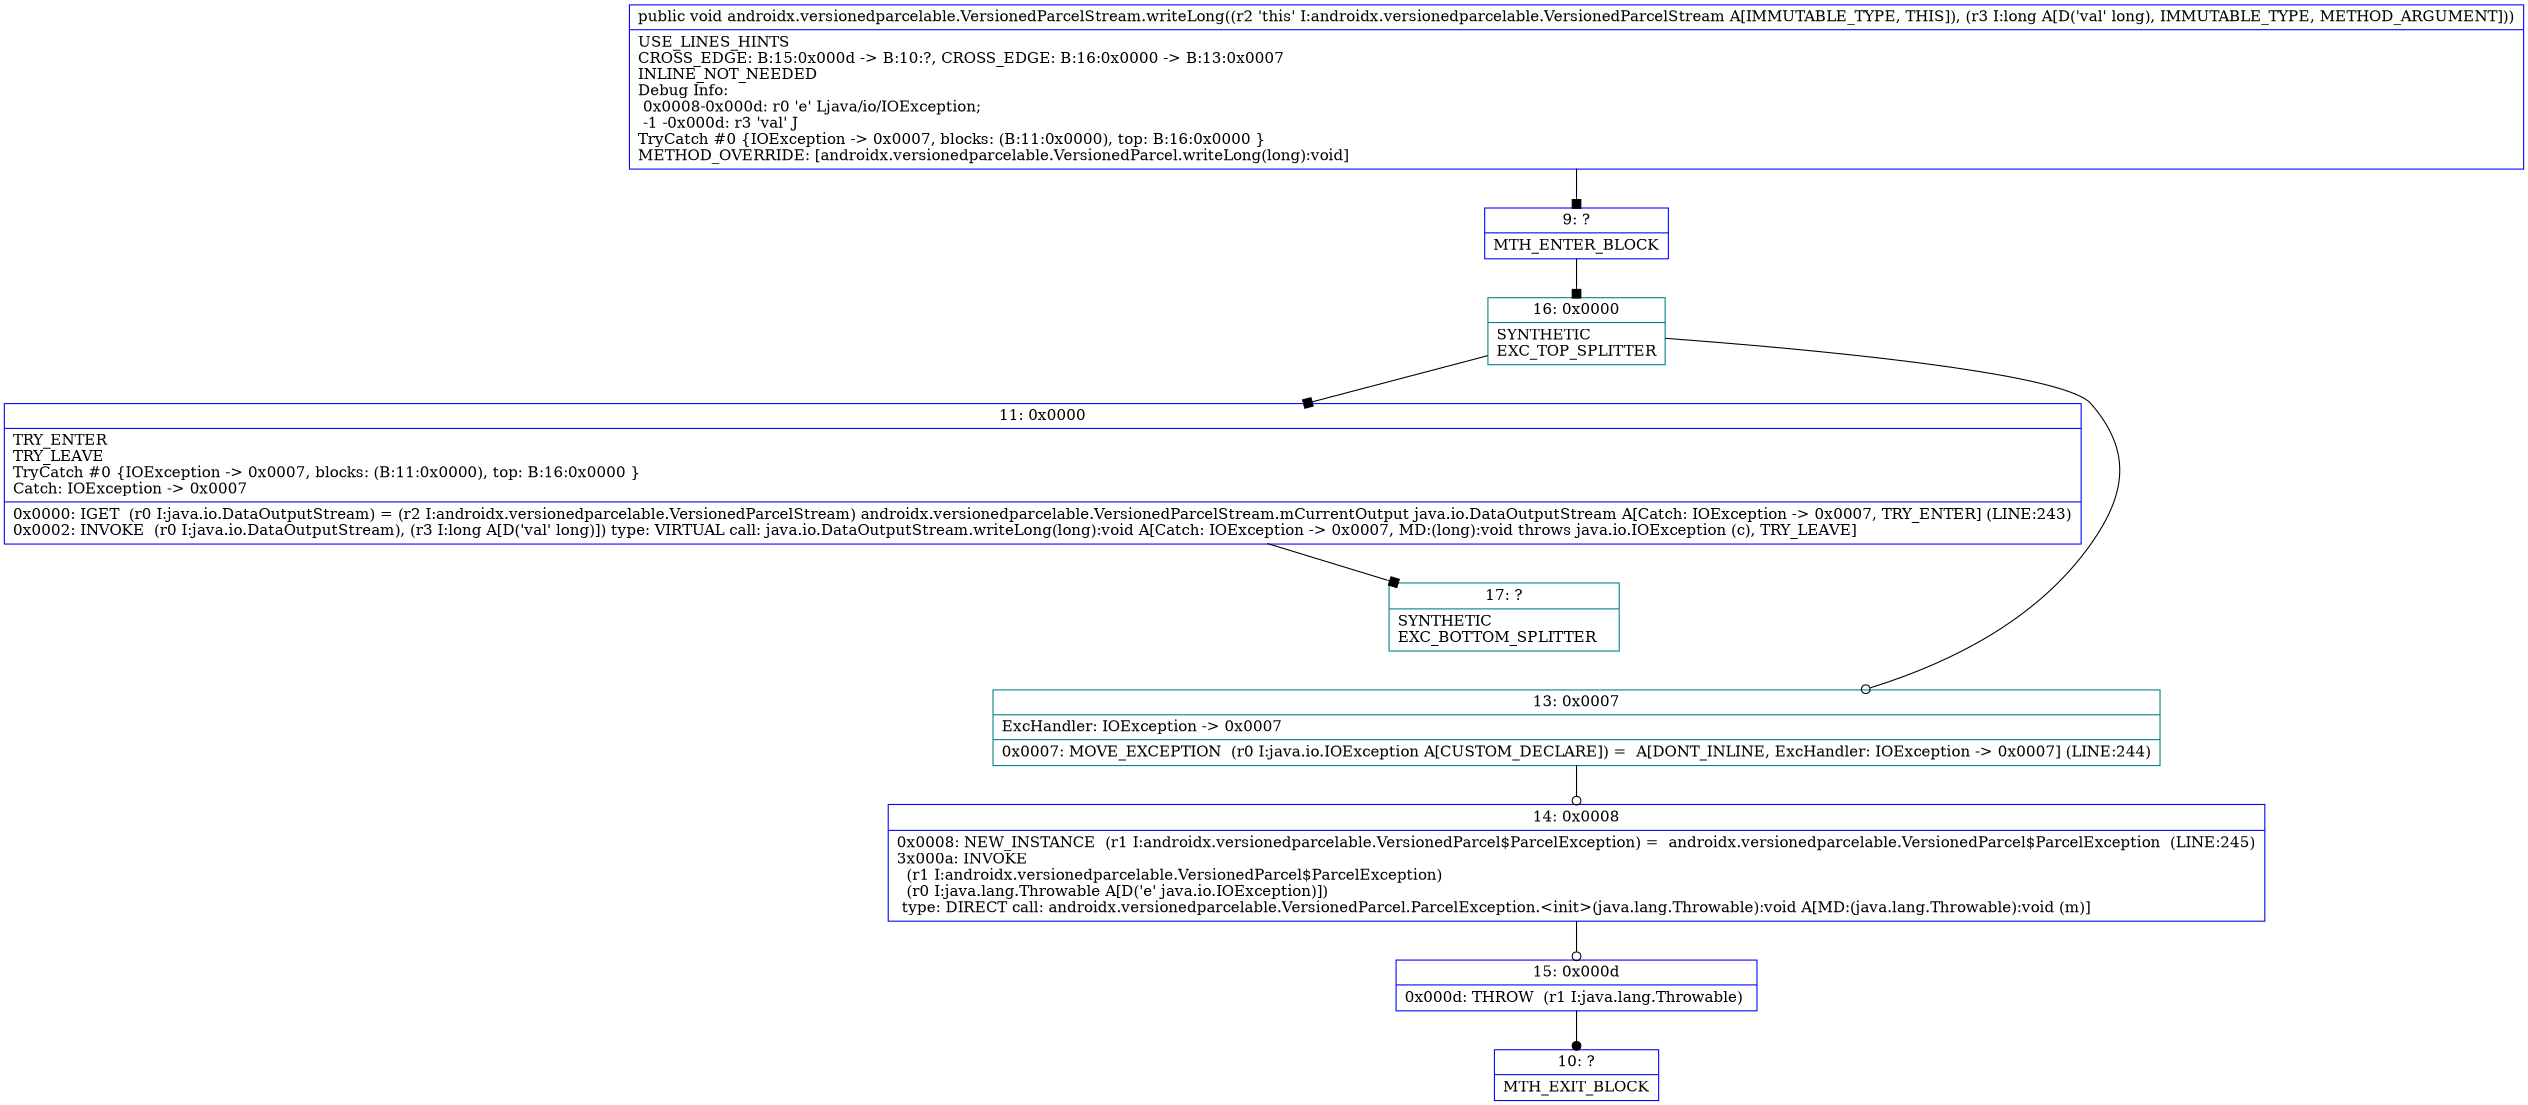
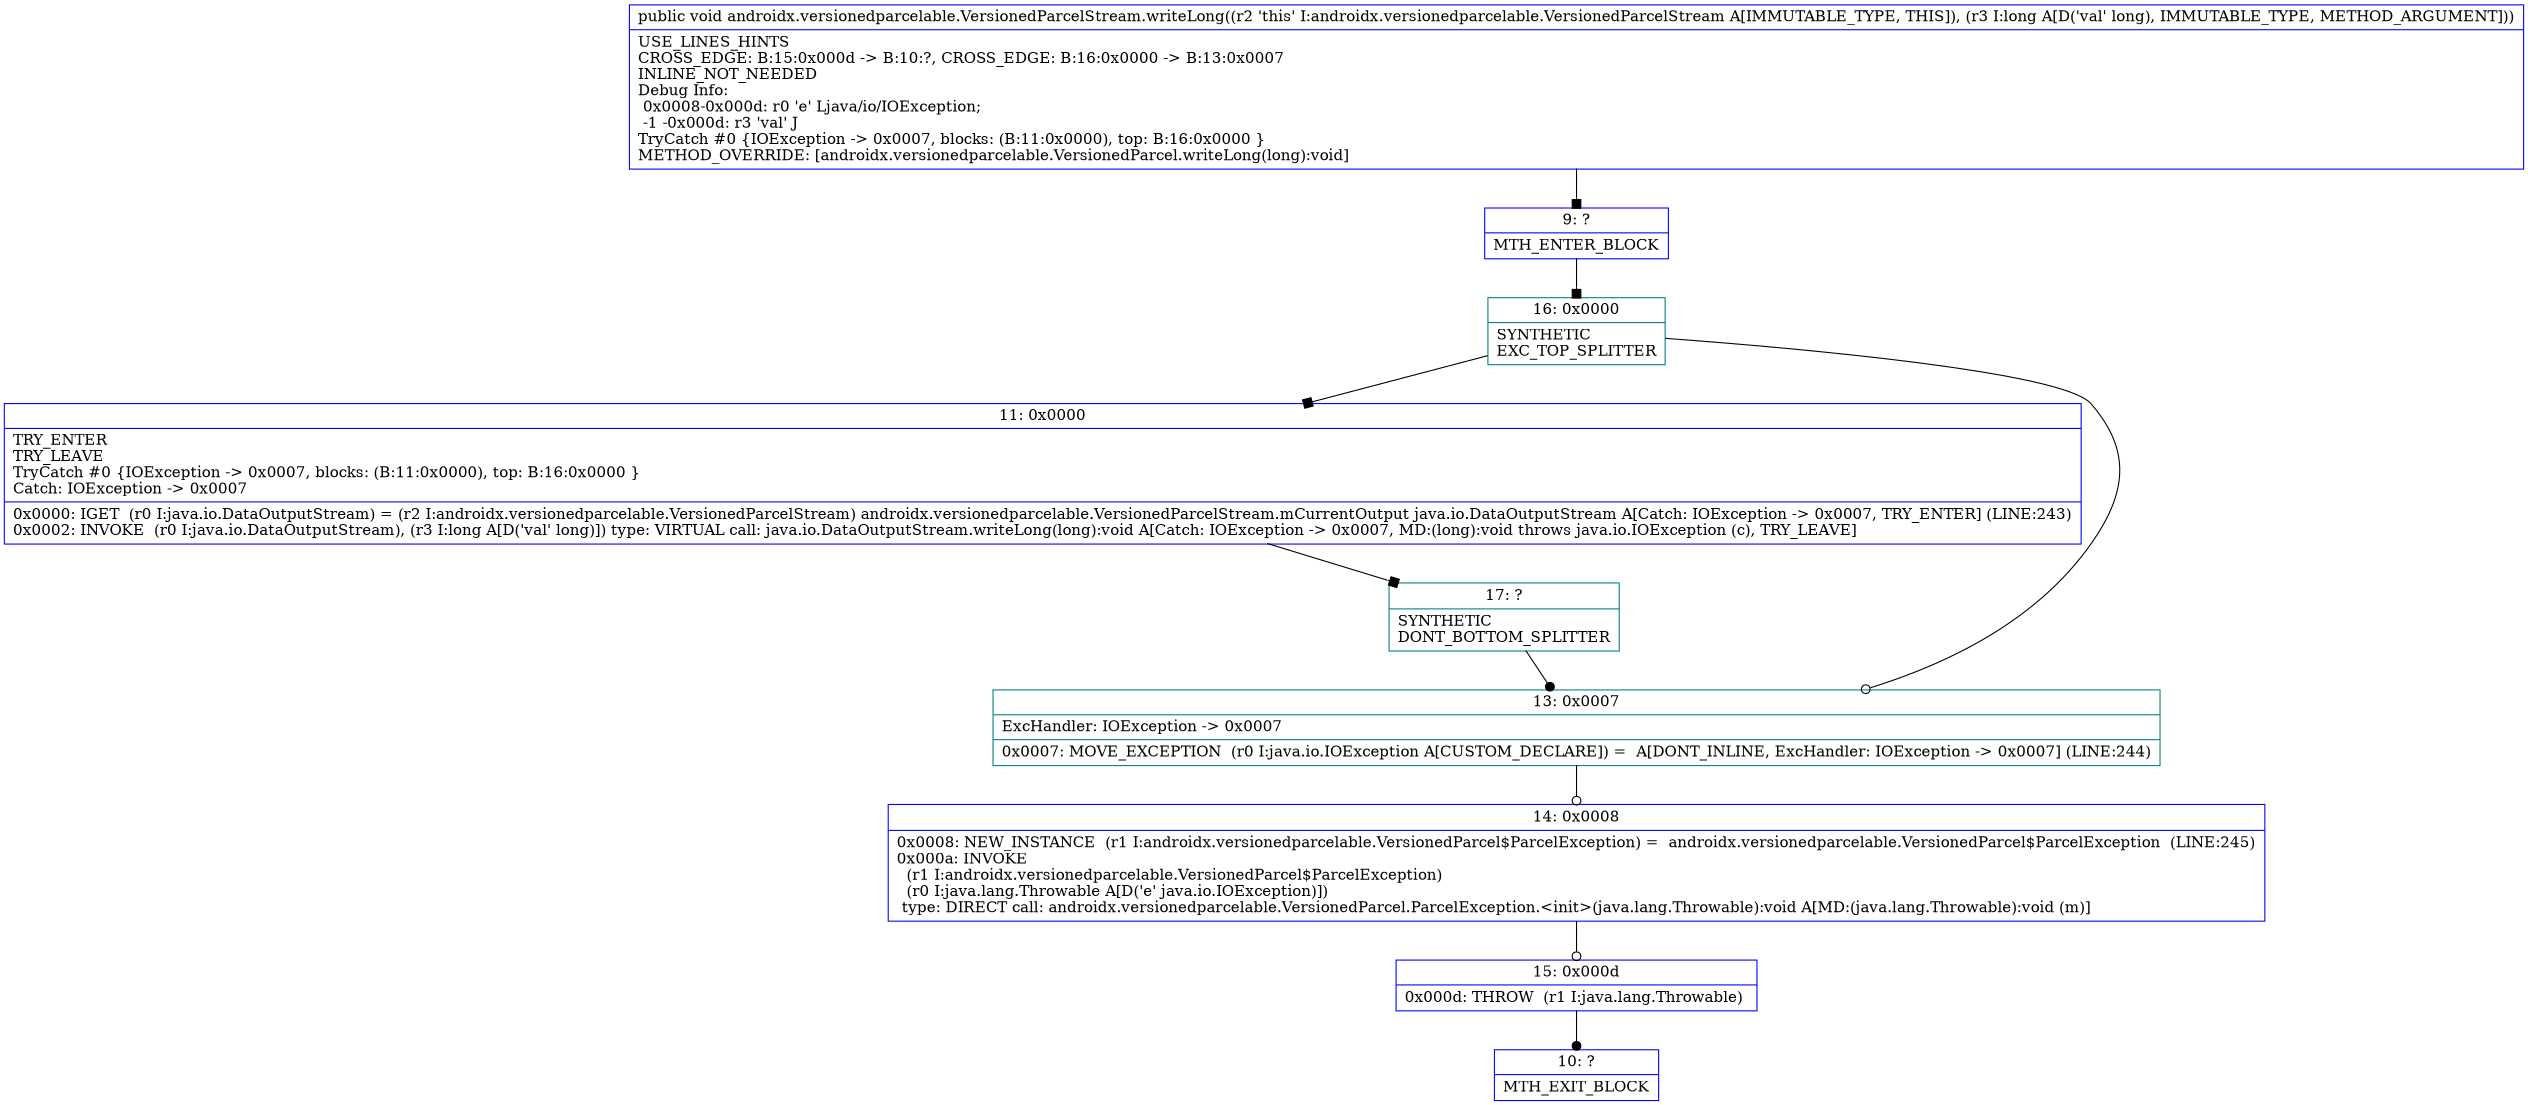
node "17: ?": text "EXC_BOTTOM_SPLITTER" -> "DONT_BOTTOM_SPLITTER"
edge "17: ?" -> "13: 0x0007": added
node "14: 0x0008": text "3x000a: INVOKE" -> "0x000a: INVOKE"
